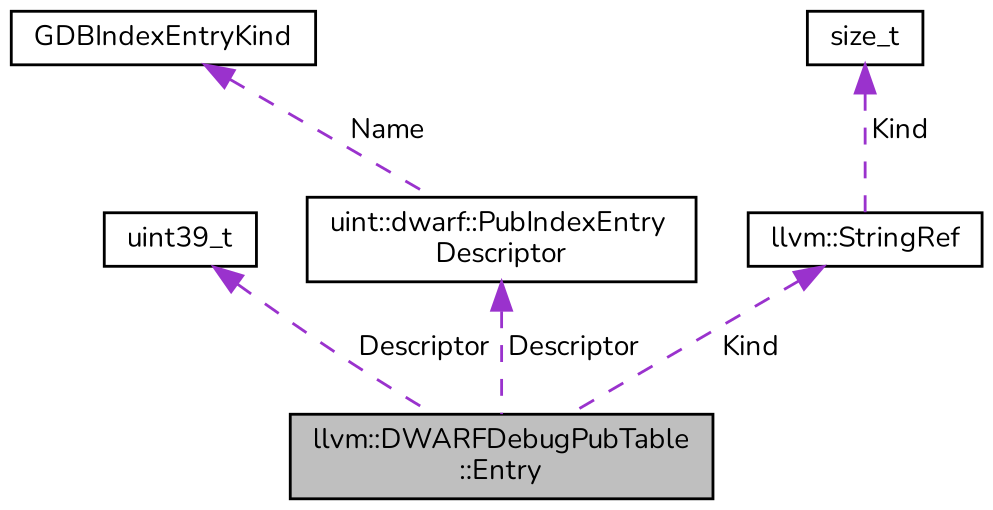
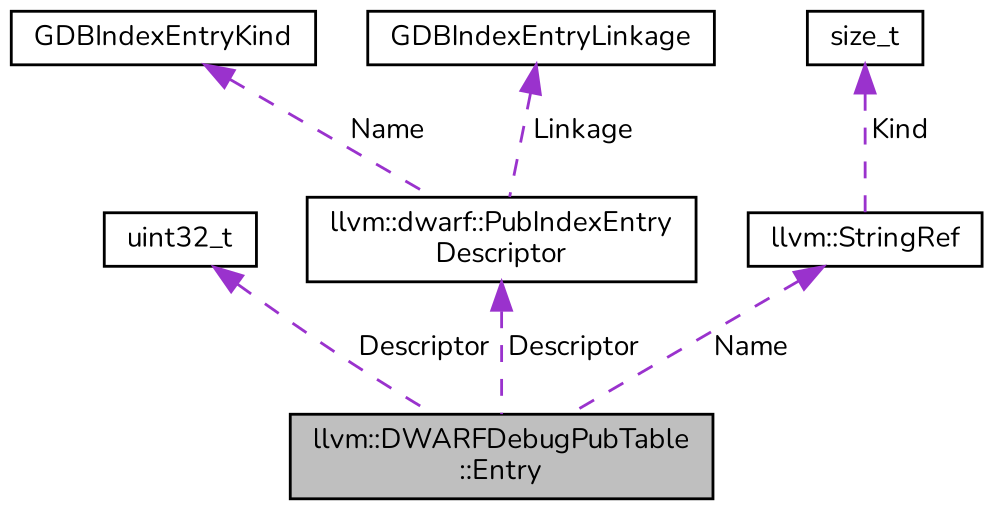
node "GDBIndexEntryLinkage": added
node "uint39_t": label "uint39_t" -> "uint32_t"
node "uint::dwarf::PubIndexEntry Descriptor": label "uint::dwarf::PubIndexEntry Descriptor" -> "llvm::dwarf::PubIndexEntry Descriptor"
edge "llvm::DWARFDebugPubTable ::Entry" -> "llvm::StringRef": label " Kind" -> " Name"
